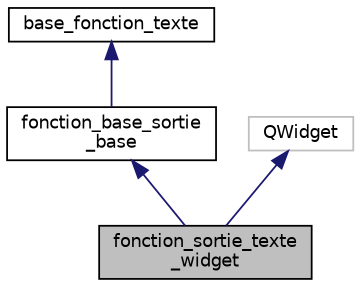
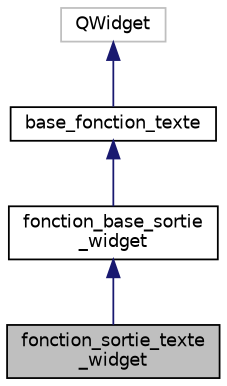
node "fonction_base_sortie _base": label "fonction_base_sortie _base" -> "fonction_base_sortie _widget"
edge "fonction_sortie_texte _widget" -> "QWidget": now "base_fonction_texte" -> "QWidget"
